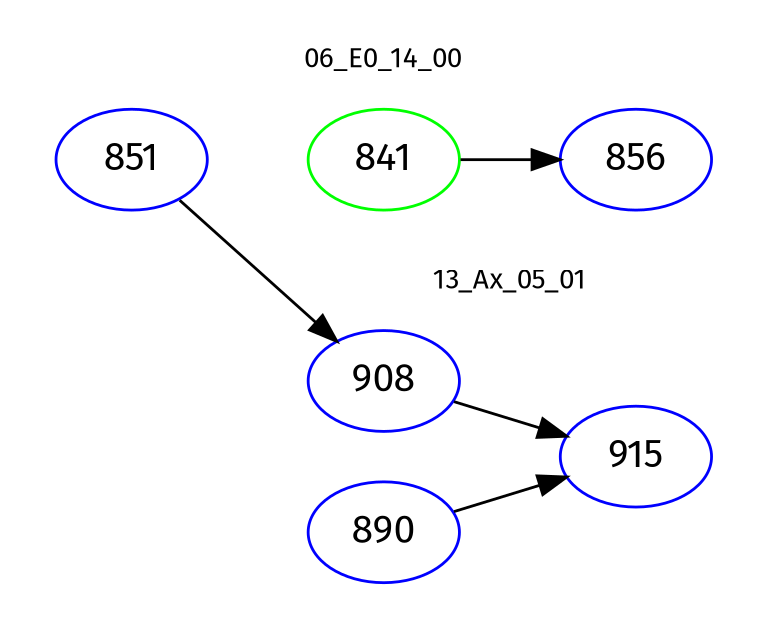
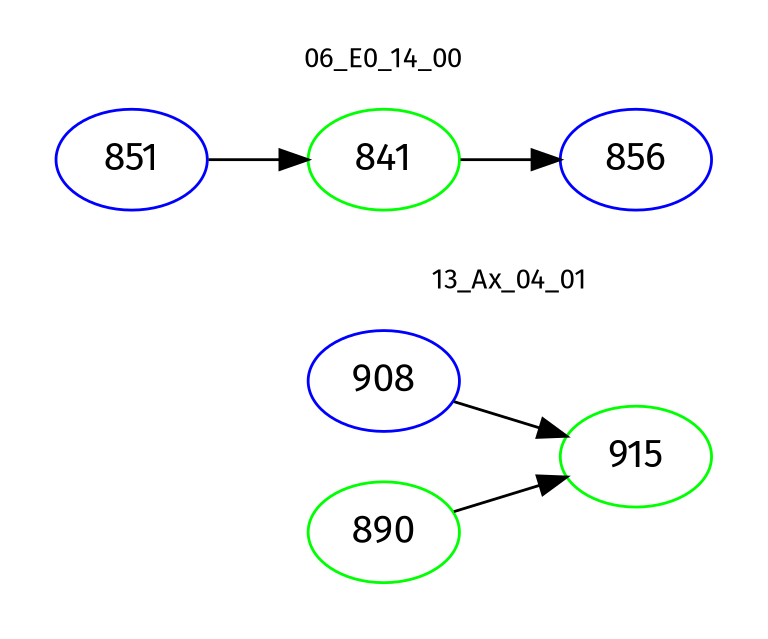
edge "851" -> "908": now "851" -> "841"
cluster "13_Ax_05_01": label "13_Ax_05_01" -> "13_Ax_04_01"
node "915": color blue -> green
node "890": color blue -> green
